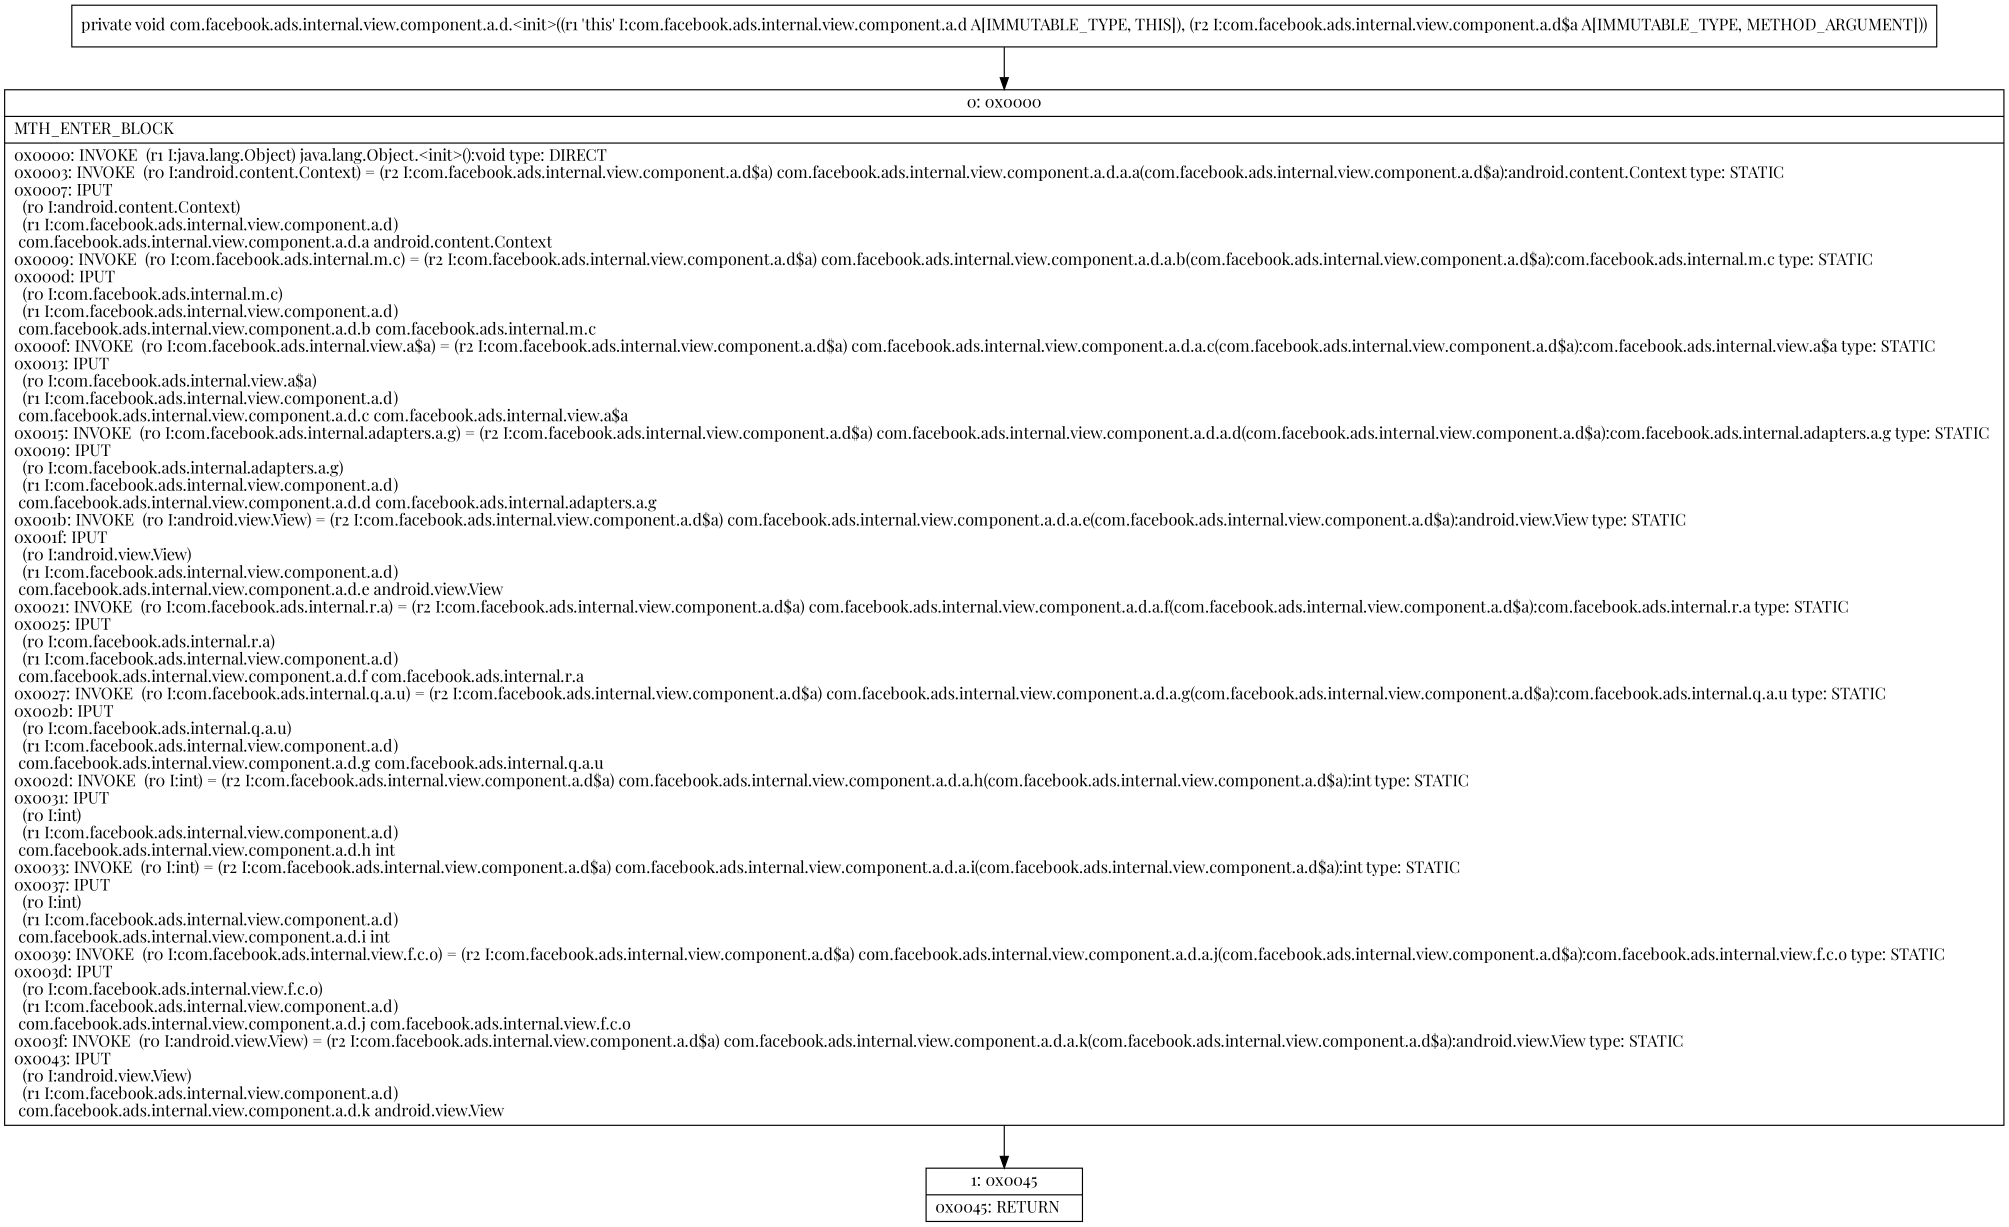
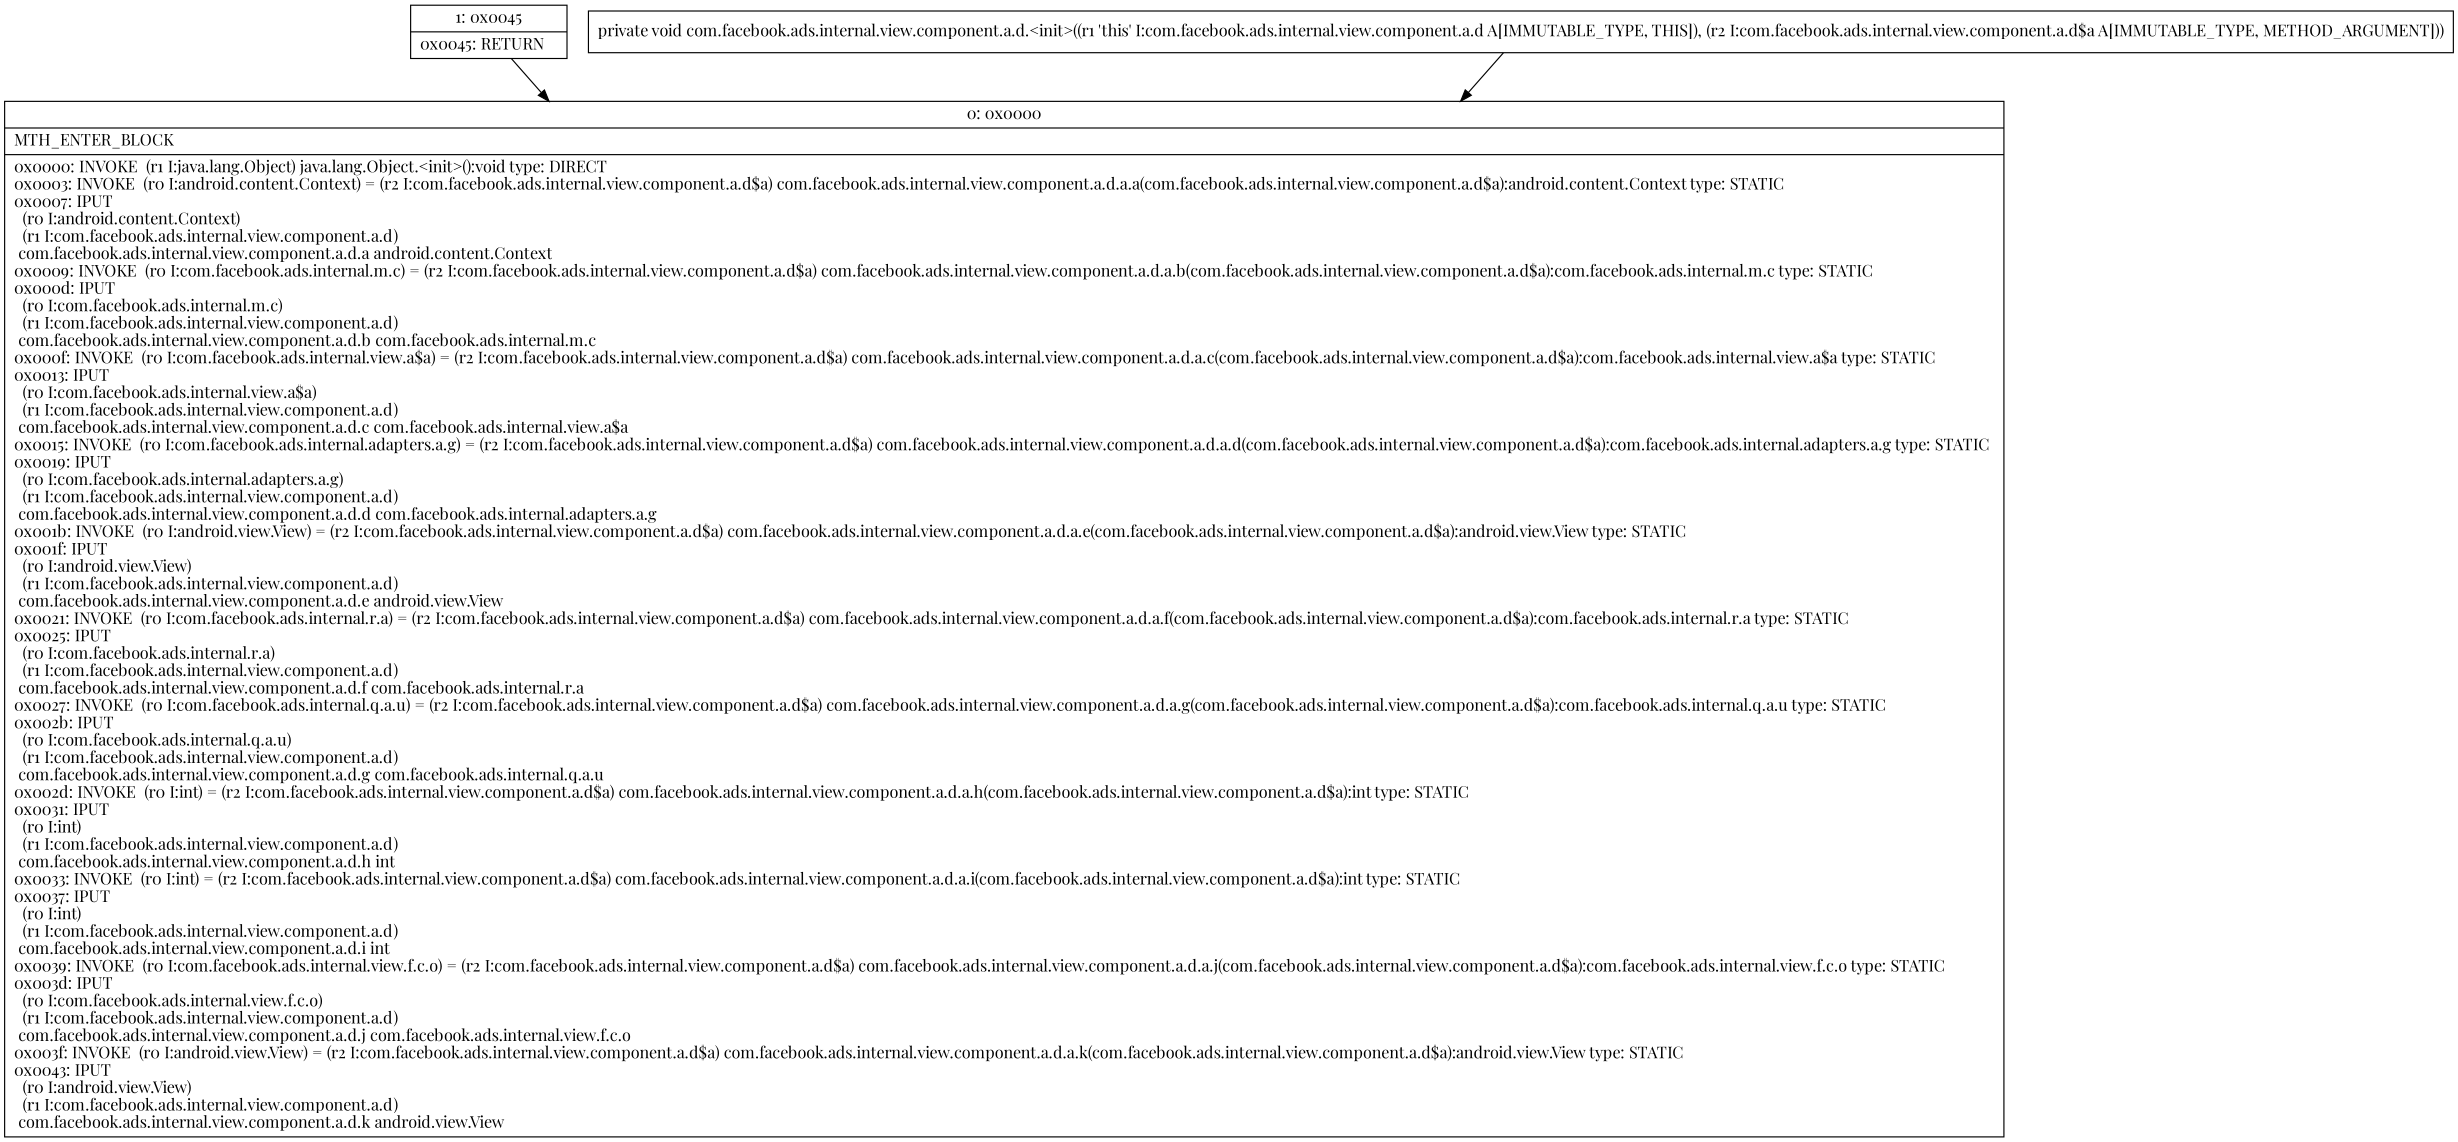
edge "0: 0x0000" -> "1: 0x0045": reversed
